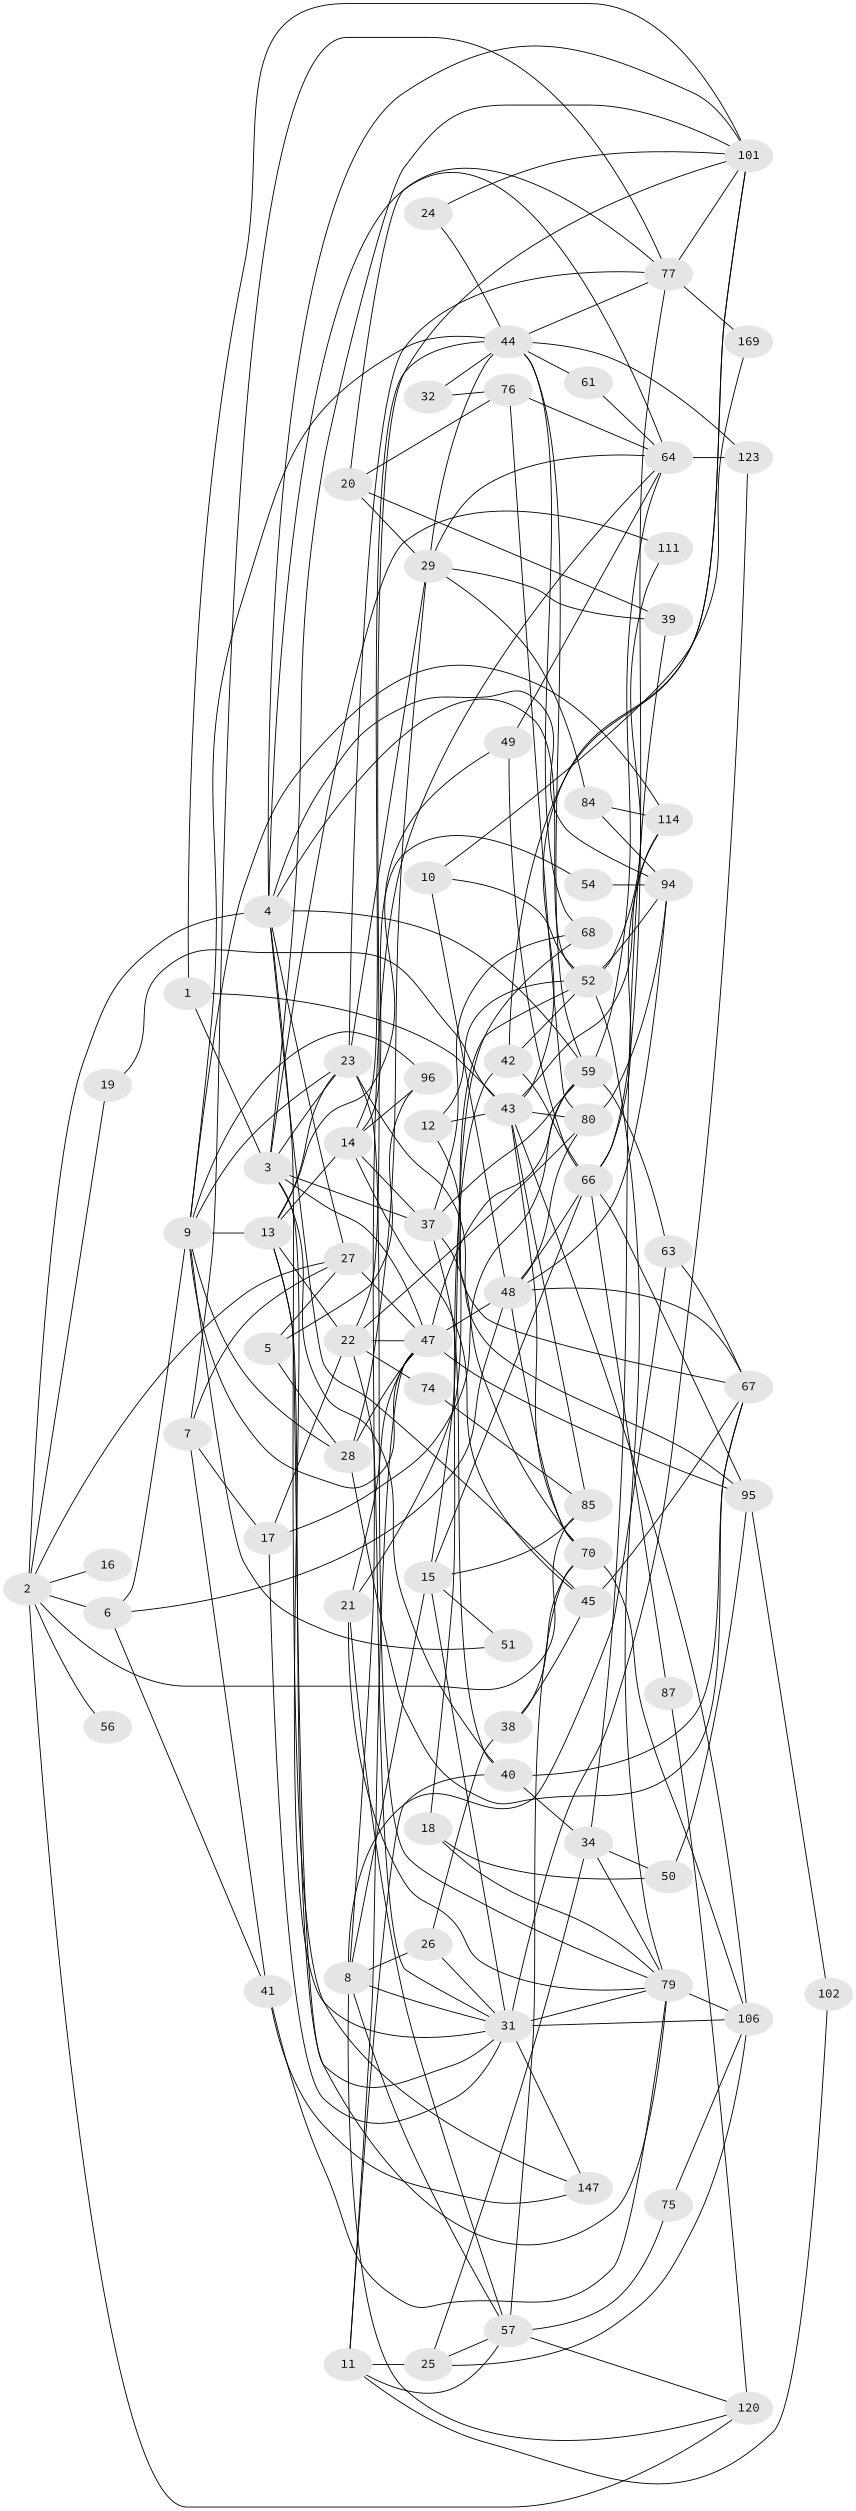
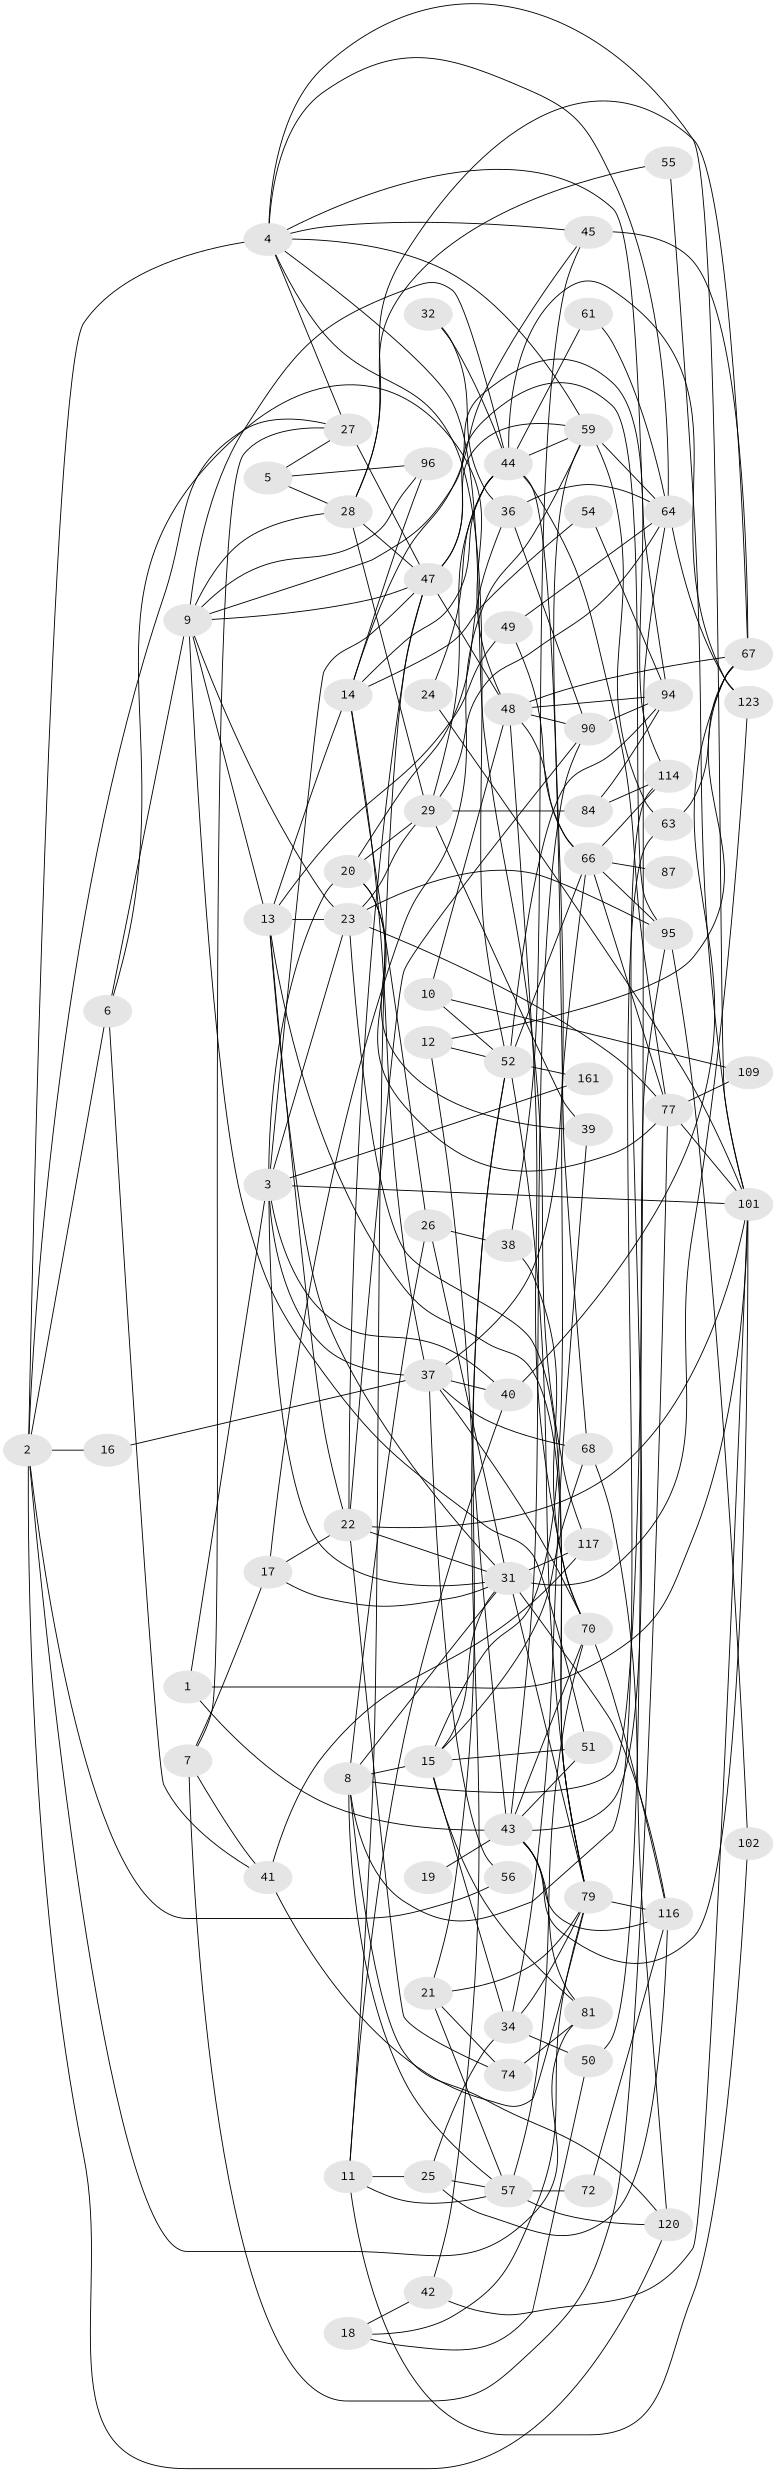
node "55": added
node "169": label "169" -> "109"
node "76": label "76" -> "36"
node "111": label "111" -> "161"
edge "20" -- "3": added
edge "14" -- "26": added
edge "42" -- "66": now "52" -- "66"
node "80": label "80" -> "90"
edge "19" -- "2": removed
edge "37" -- "16": added
node "85": label "85" -> "81"
edge "47" -- "21": now "74" -- "21"
edge "37" -- "56": added
edge "51" -- "43": added
edge "40" -- "34": now "15" -- "34"
node "106": label "106" -> "116"
edge "87" -- "120": now "68" -- "120"
node "147": label "147" -> "117"
node "75": label "75" -> "72"
